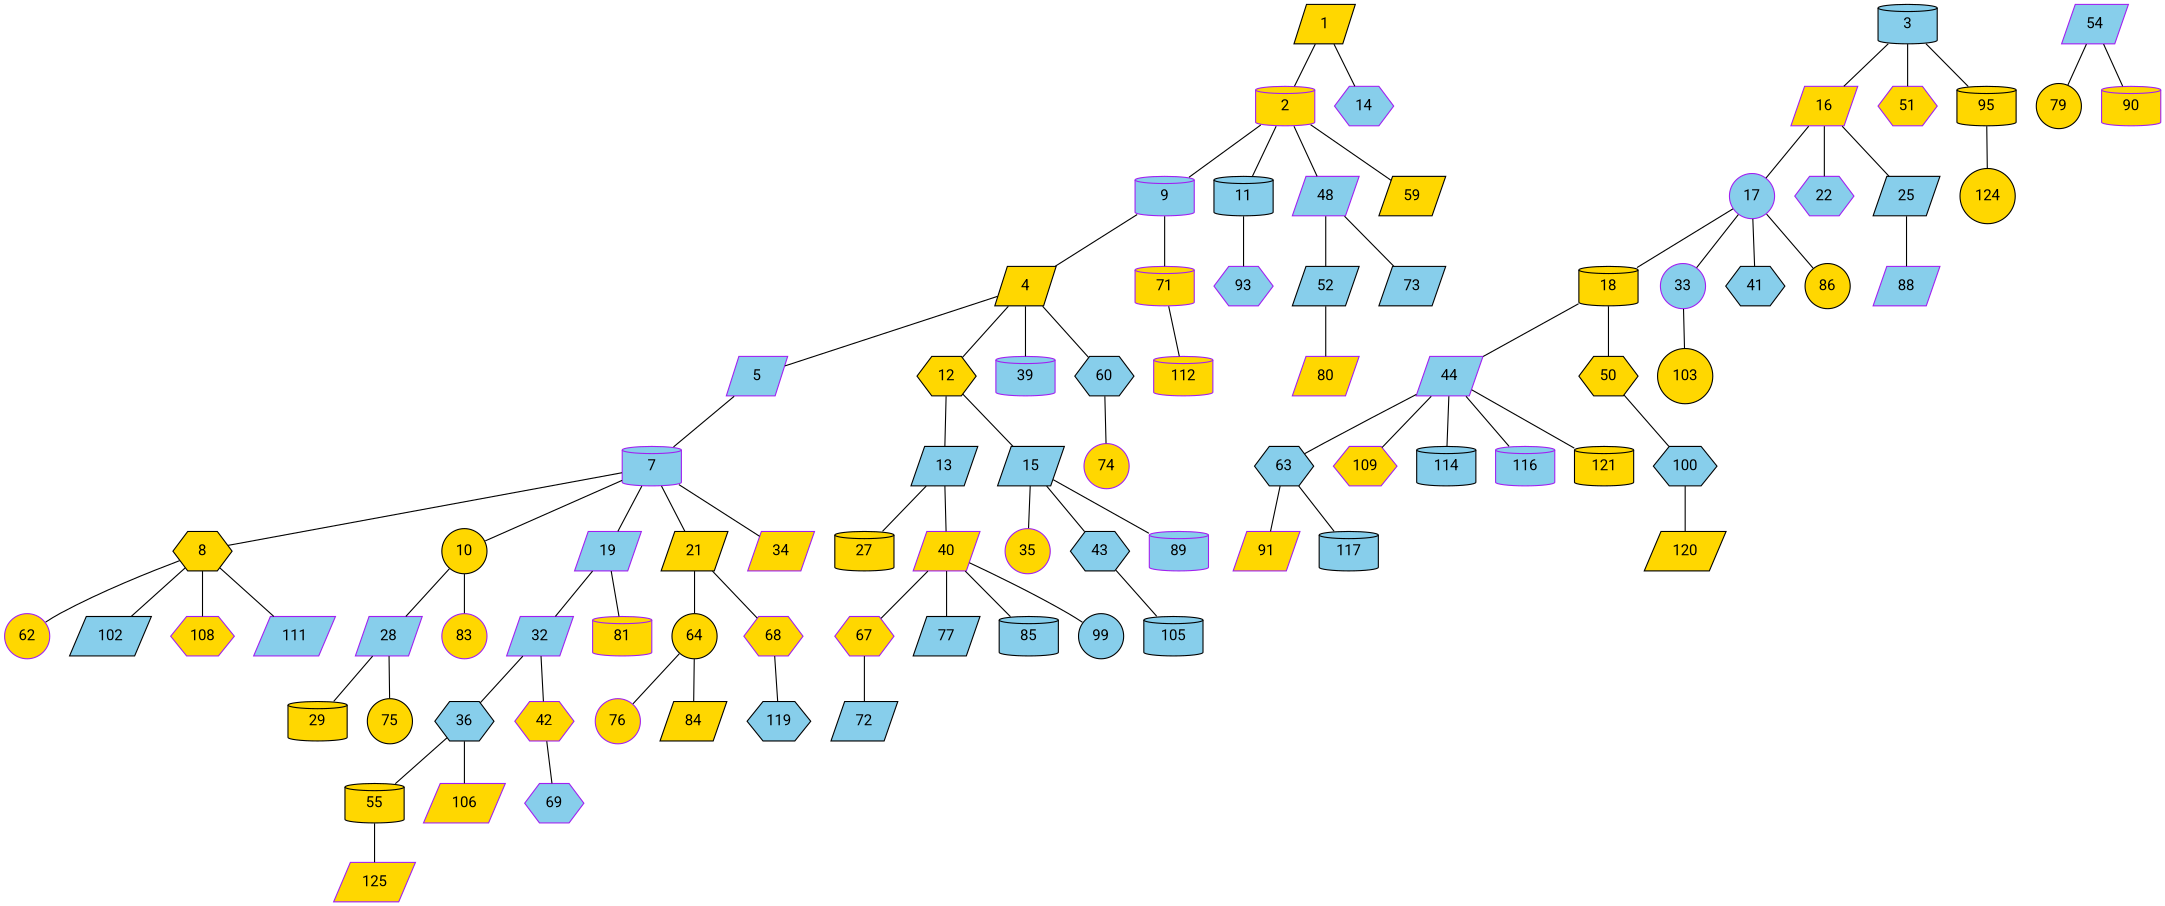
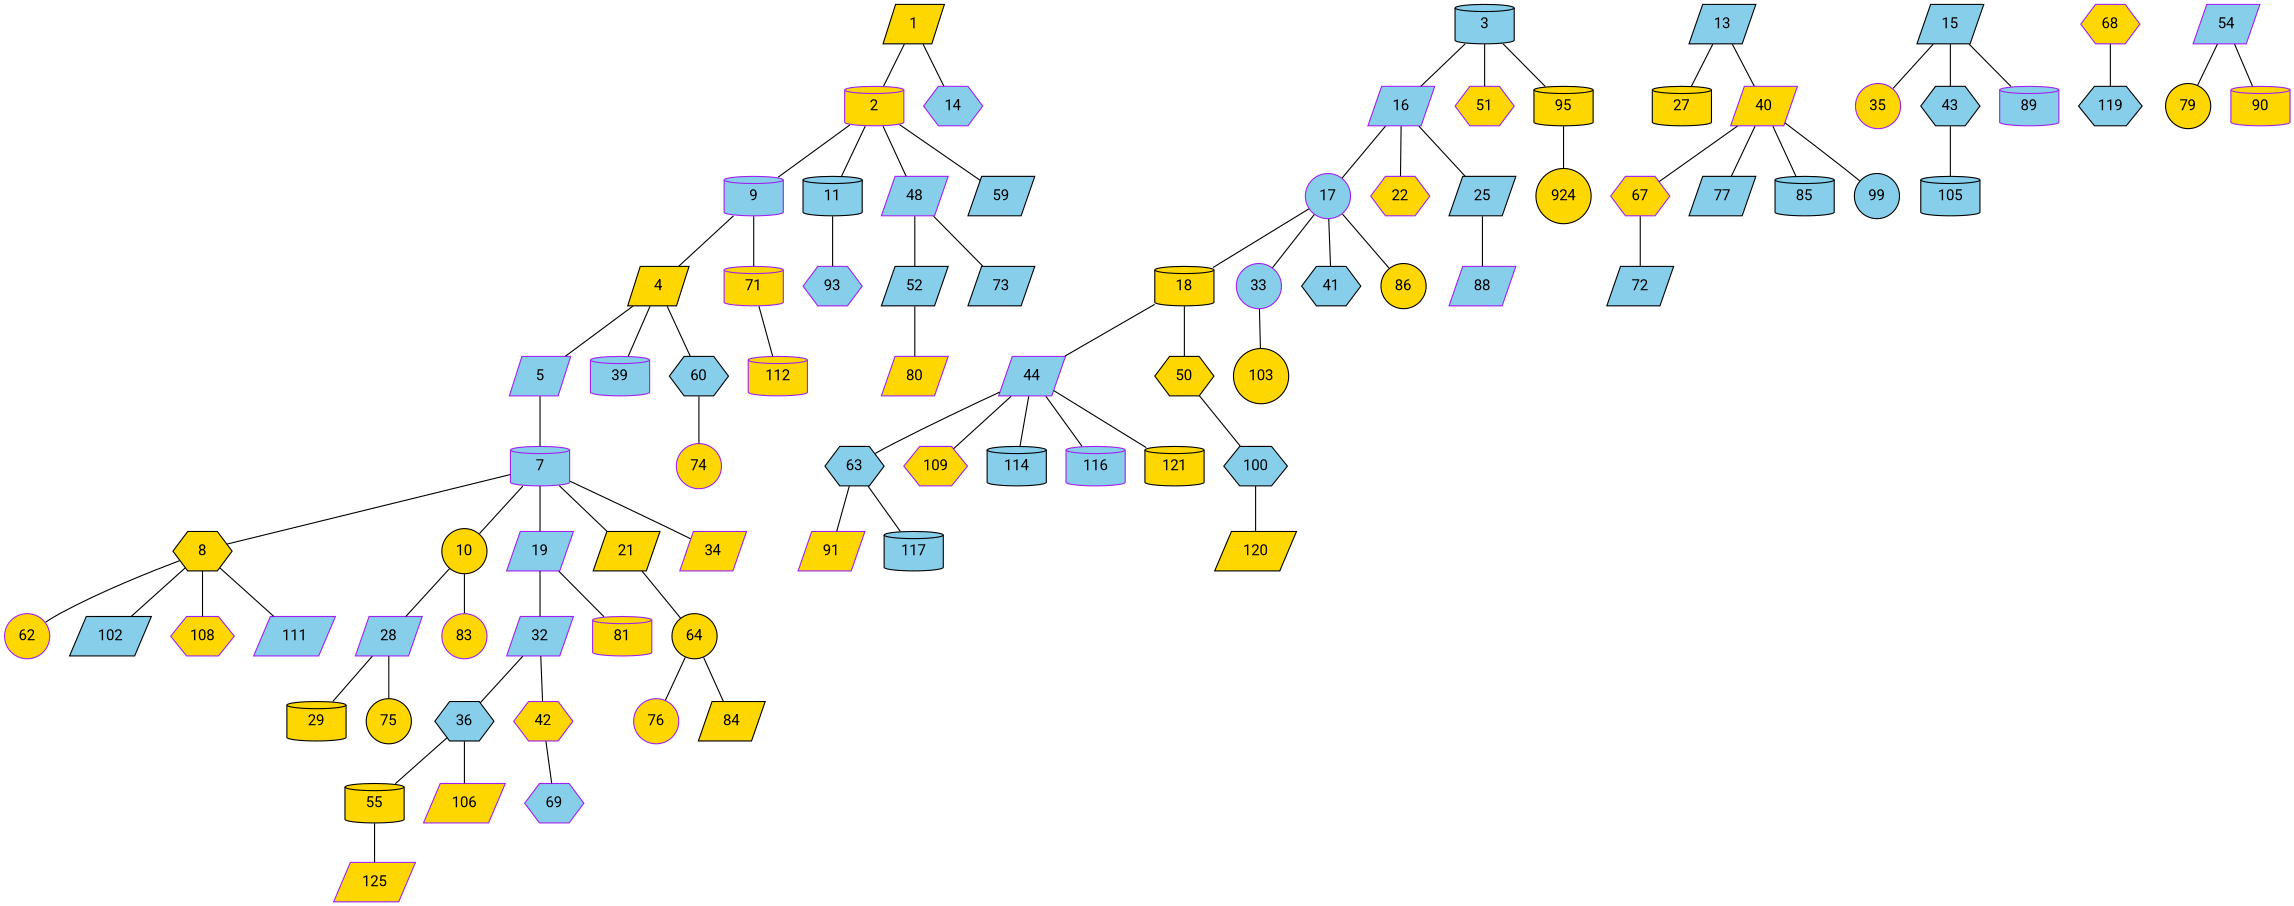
node "16": fillcolor gold -> skyblue
node "59": fillcolor gold -> skyblue
node "22": fillcolor skyblue -> gold
node "124": label "124" -> "924"
node "12": removed
edge "21" -- "68": removed
